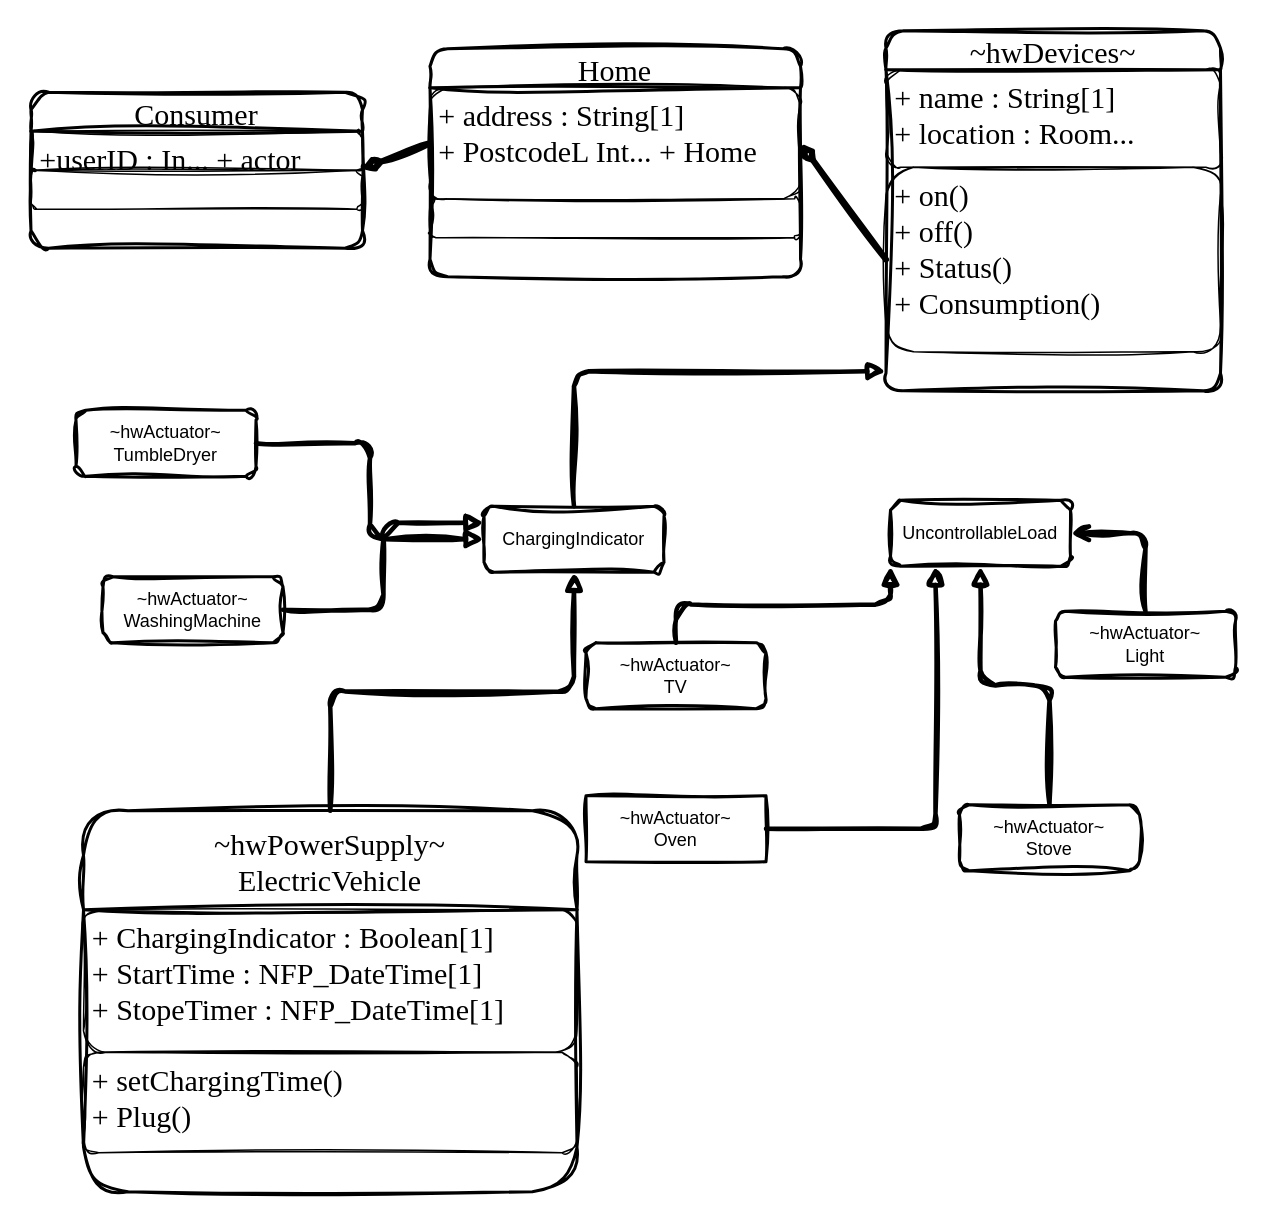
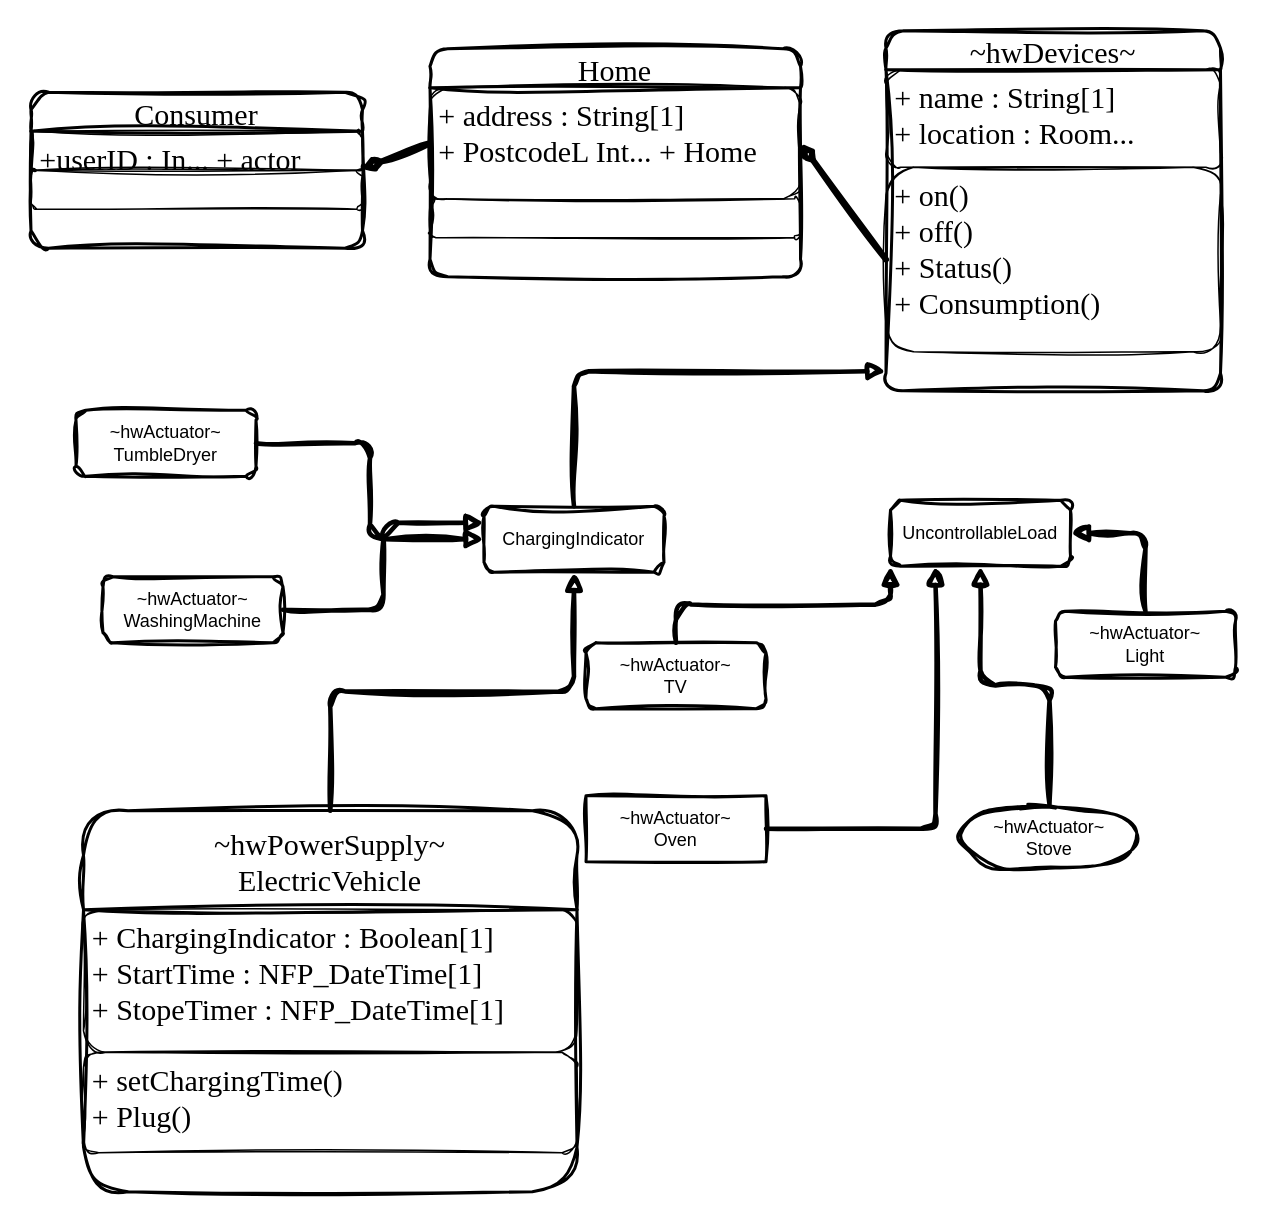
edge "~hwActuator~ Light" -> "UncontrollableLoad": arrowhead open -> block
node "~hwActuator~ Stove": shape rounded rectangle -> ellipse
